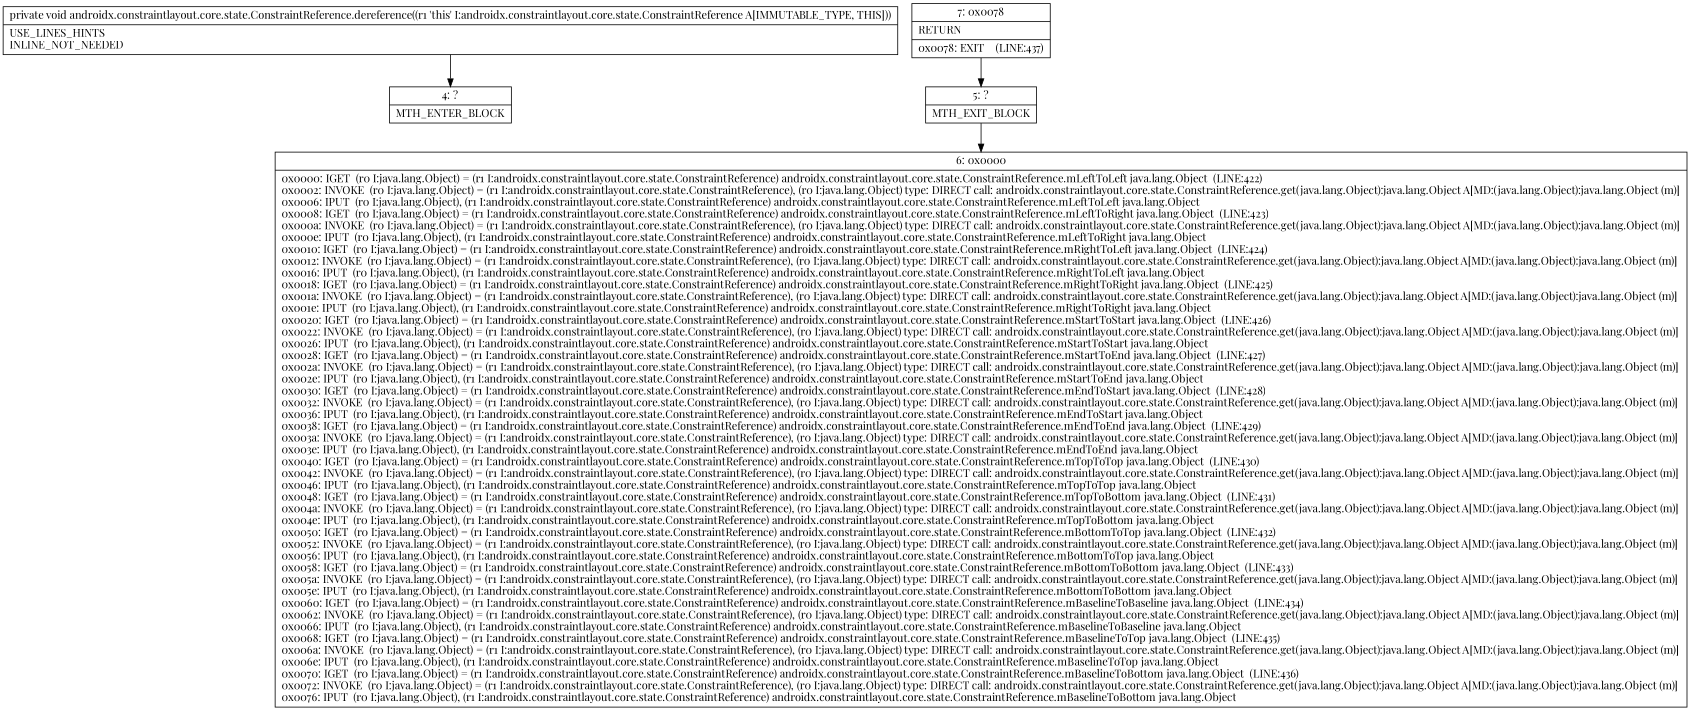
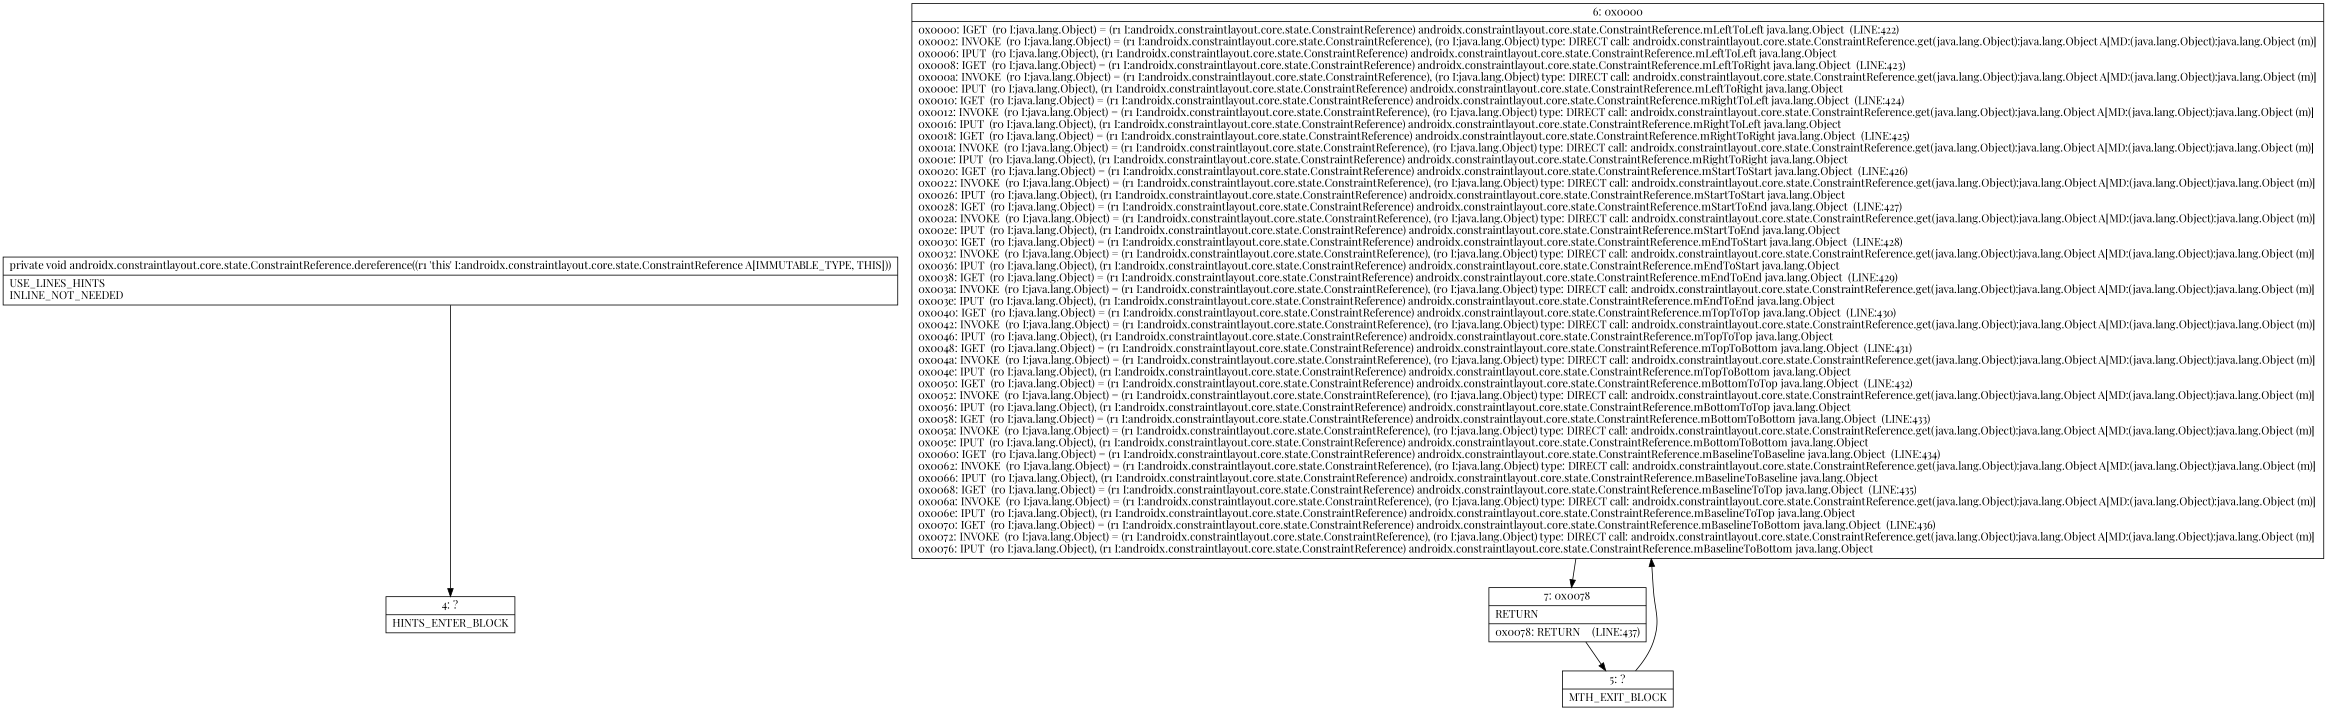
node "7: 0x0078": text "0x0078: EXIT    (LINE:437)" -> "0x0078: RETURN    (LINE:437)"
node "4: ?": text "MTH_ENTER_BLOCK" -> "HINTS_ENTER_BLOCK"
edge "6: 0x0000" -> "7: 0x0078": added
